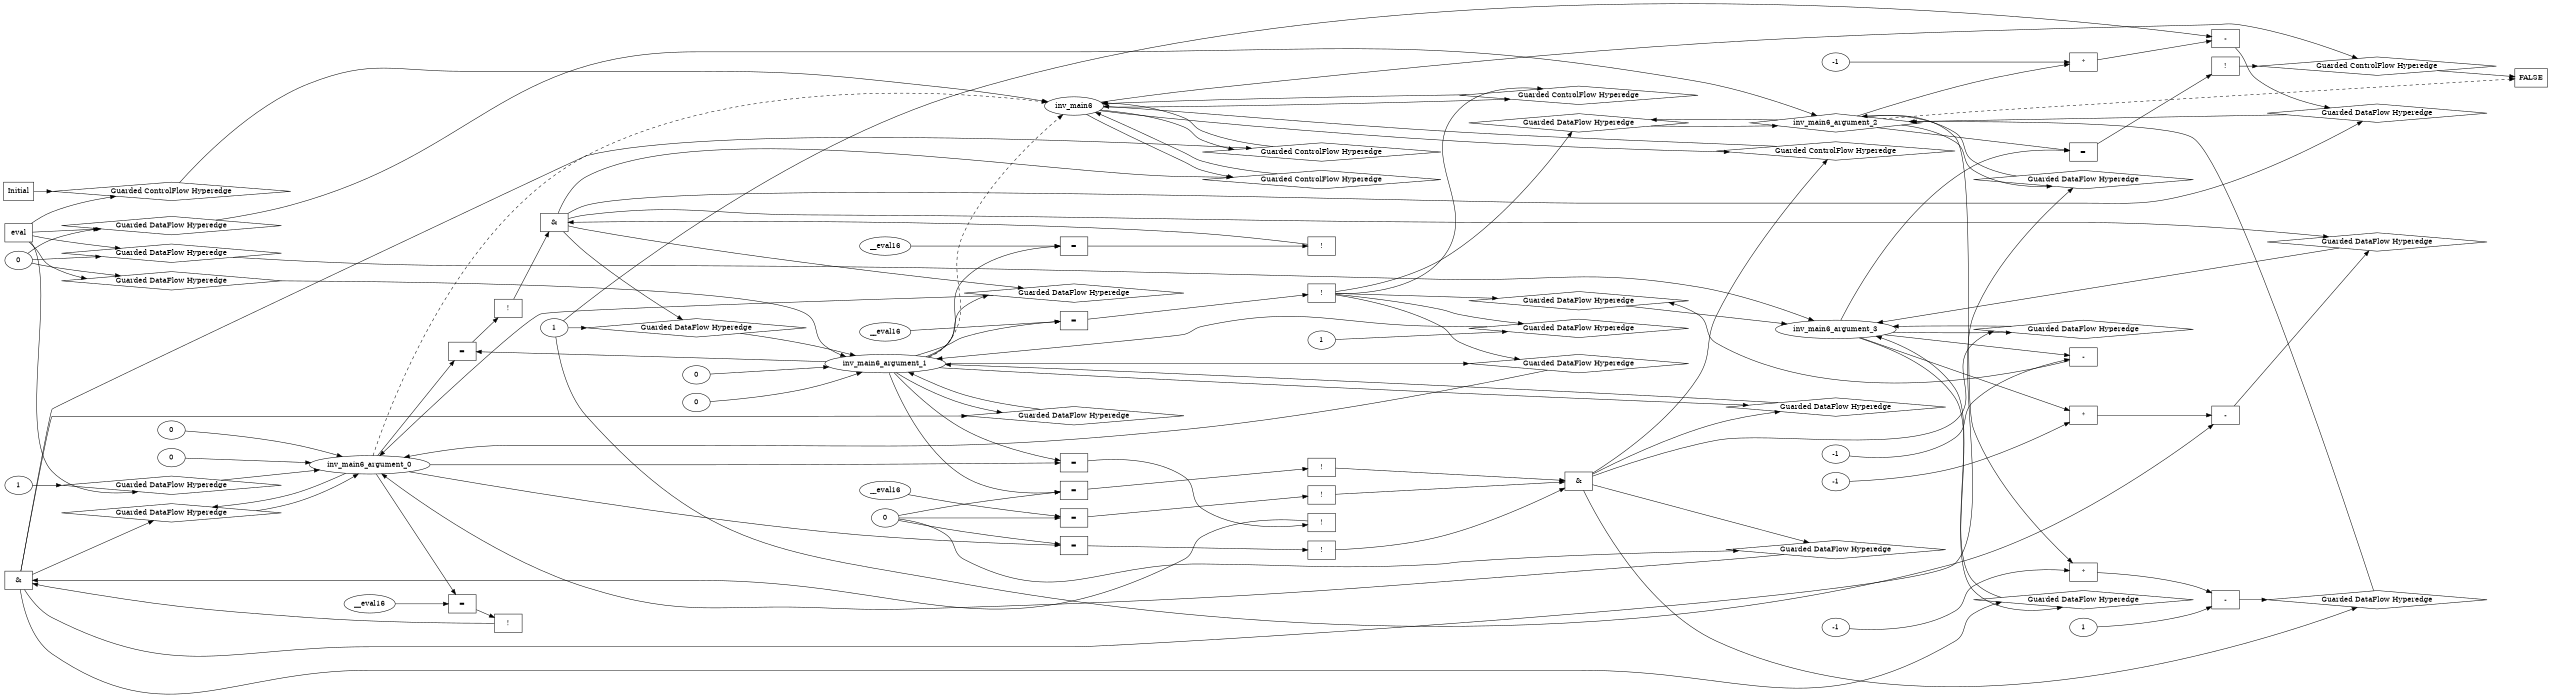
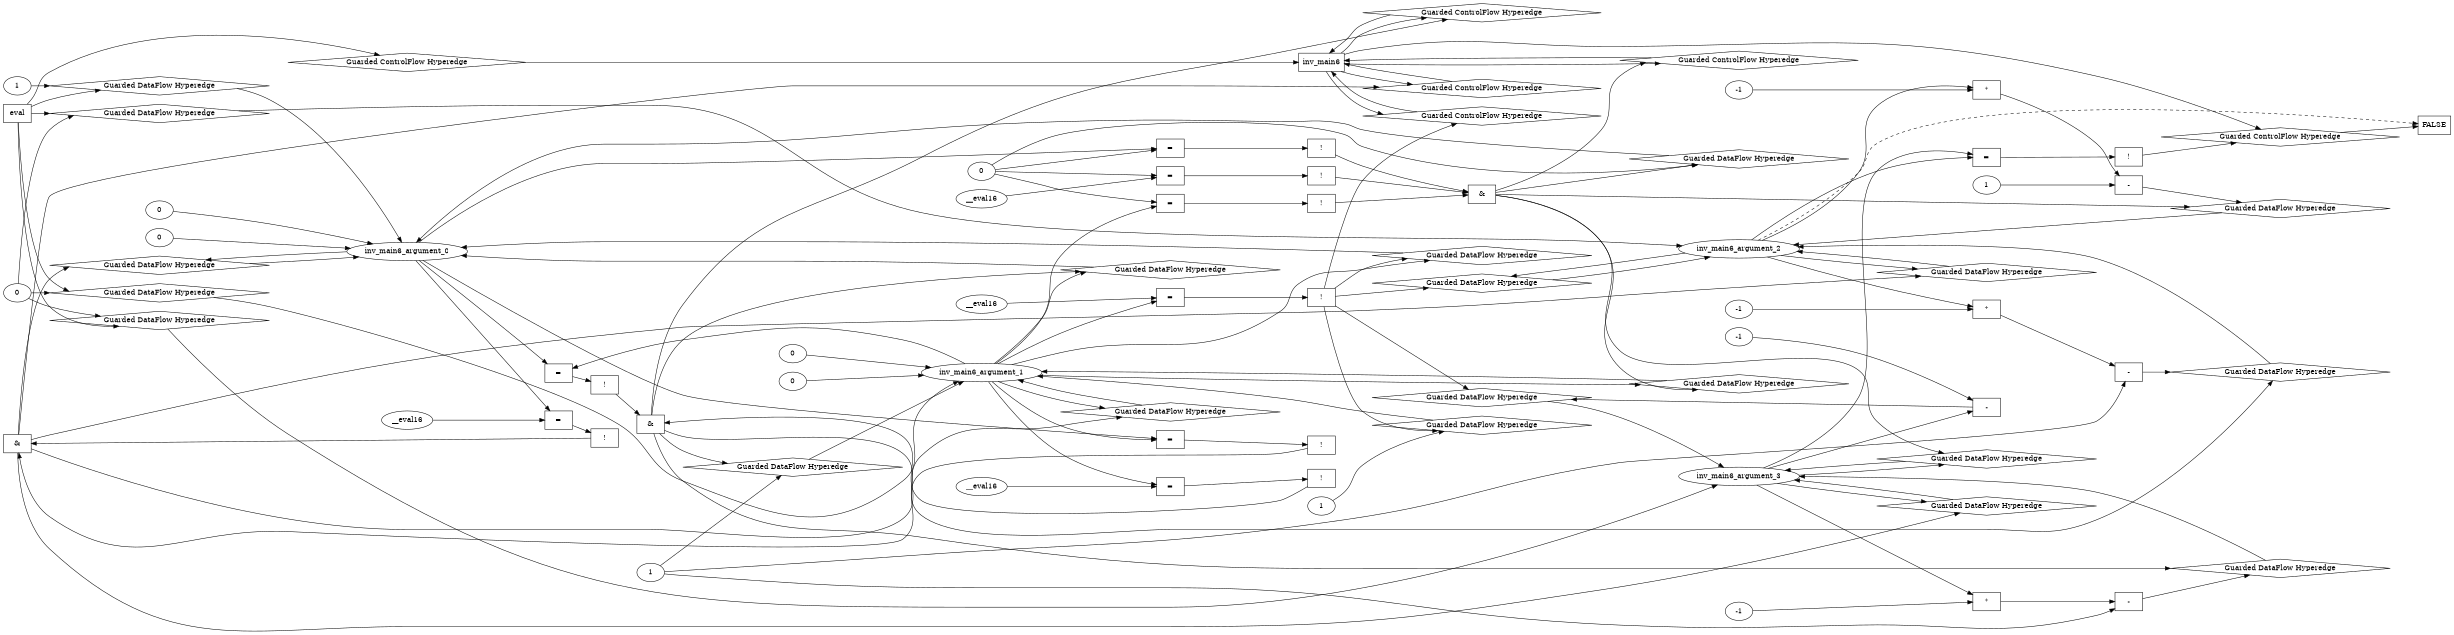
node "inv_main6": shape ellipse -> box
node "inv_main6_argument_2": shape diamond -> ellipse
edge "inv_main6_argument_0" -> "inv_main6": removed
node "Initial": removed
edge "inv_main6_argument_1" -> "inv_main6": removed
